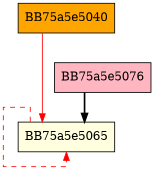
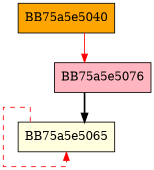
edge "BB75a5e5040" -> "BB75a5e5065": now "BB75a5e5040" -> "BB75a5e5076"
